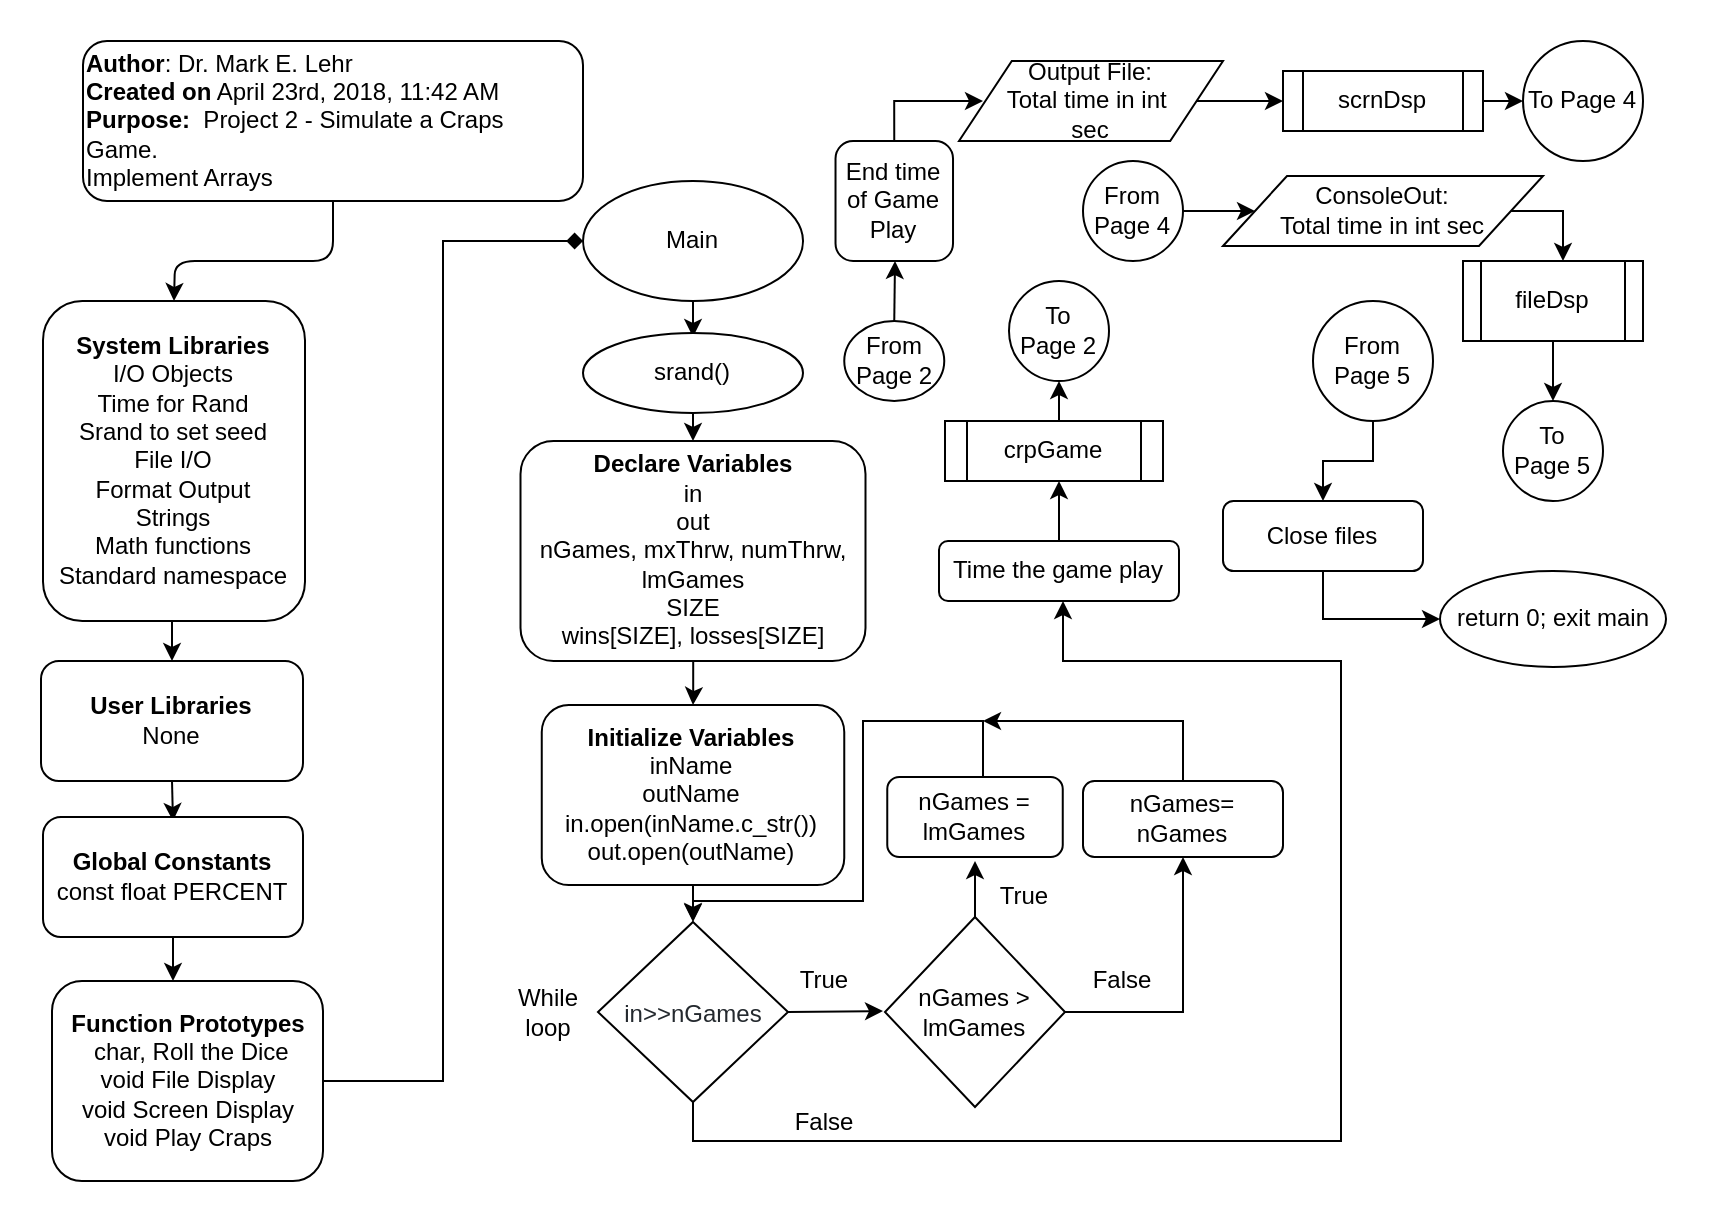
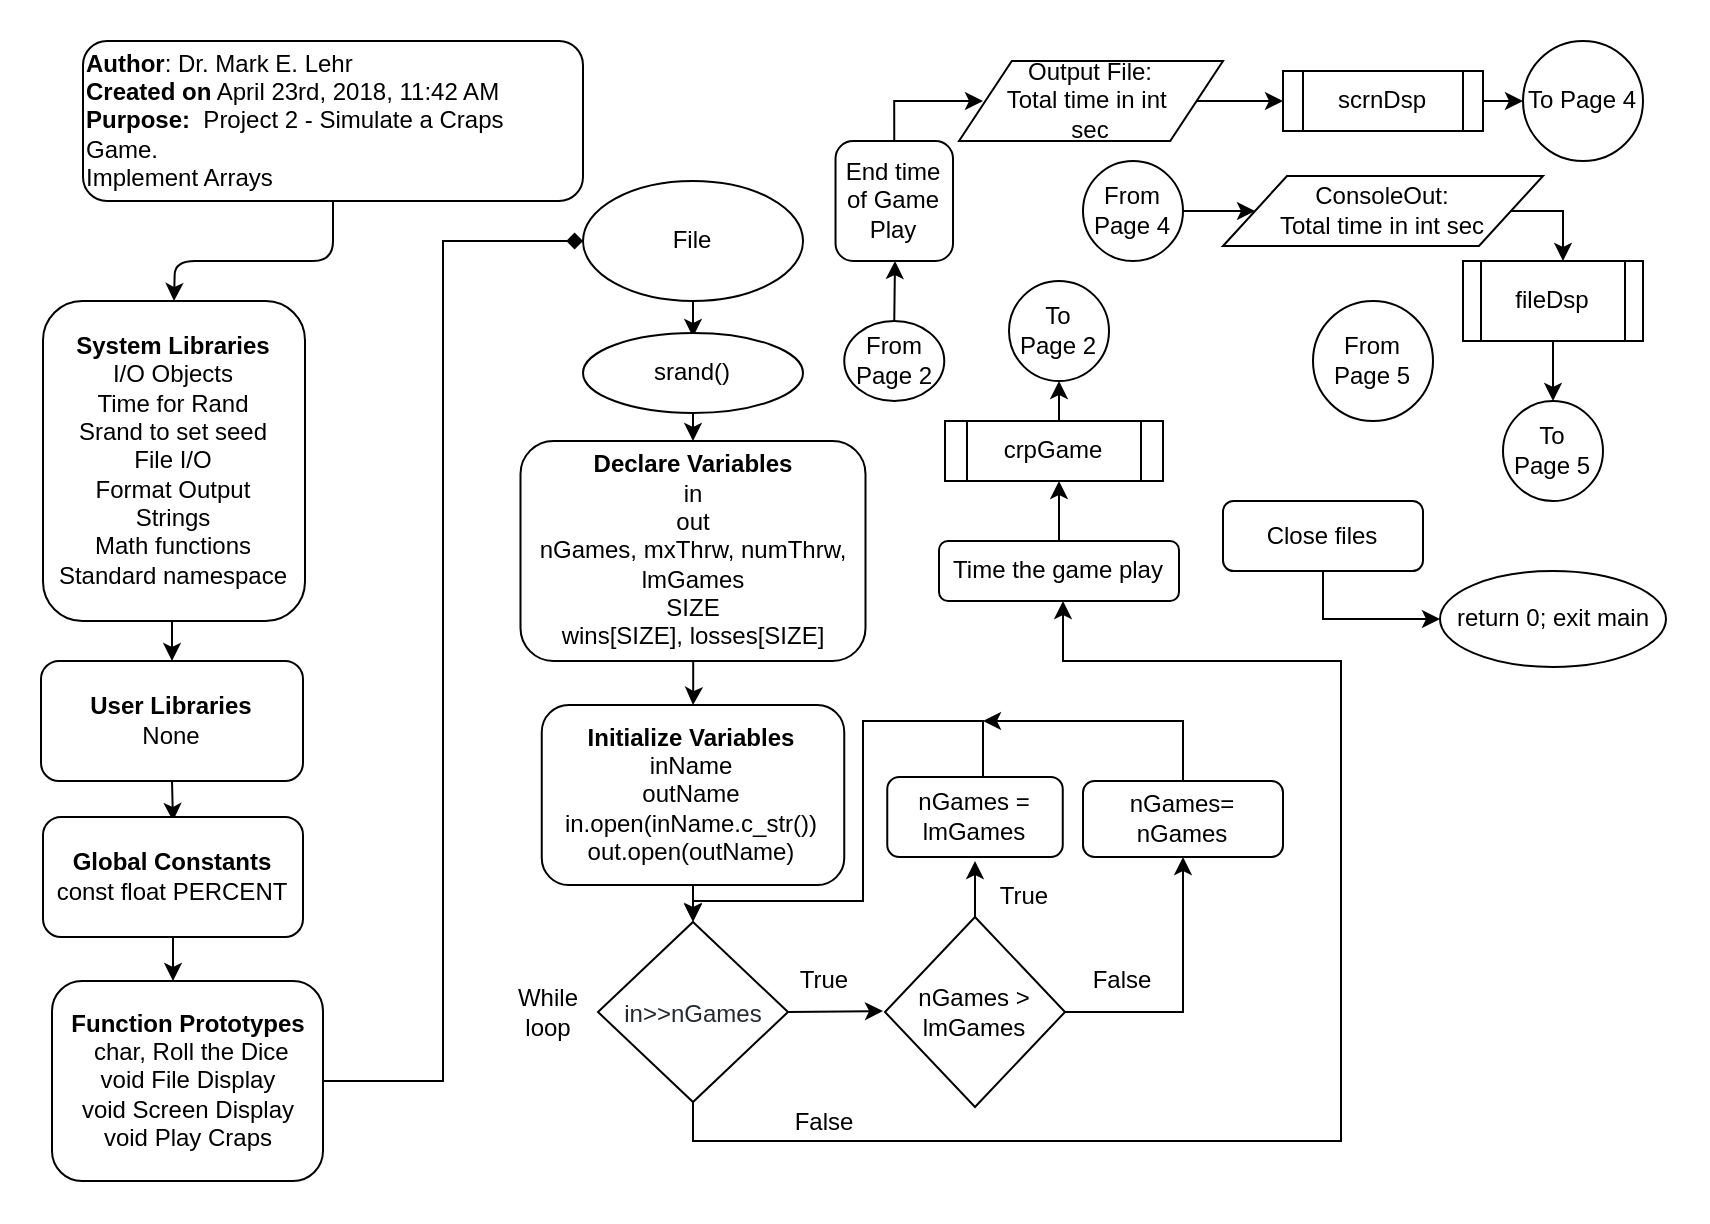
node "Main": label "Main" -> "File"
edge "From Page 5" -> "Close files": removed
